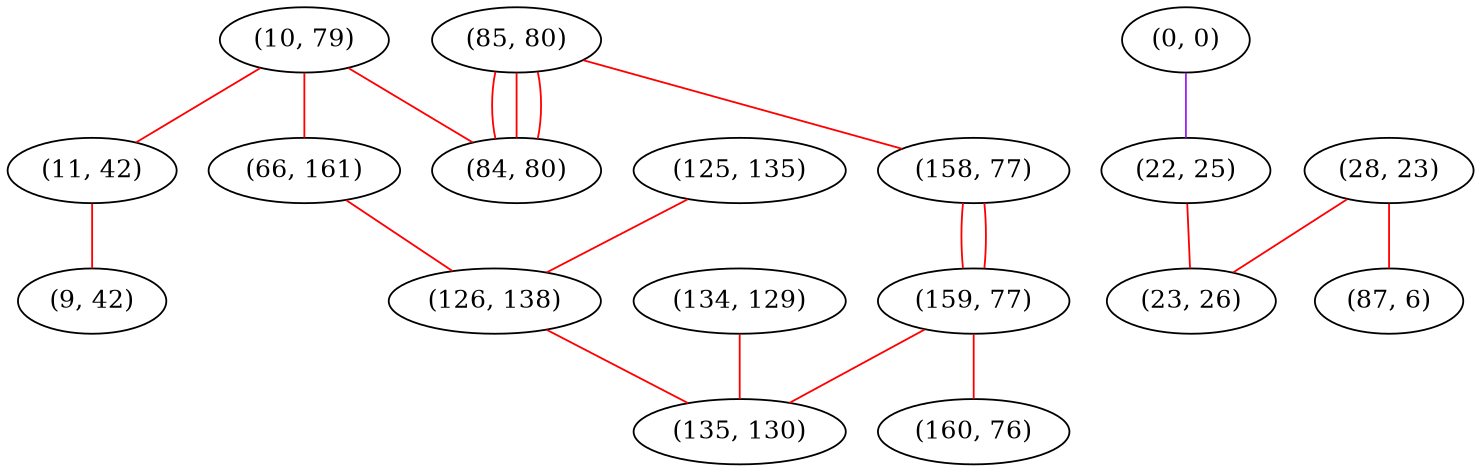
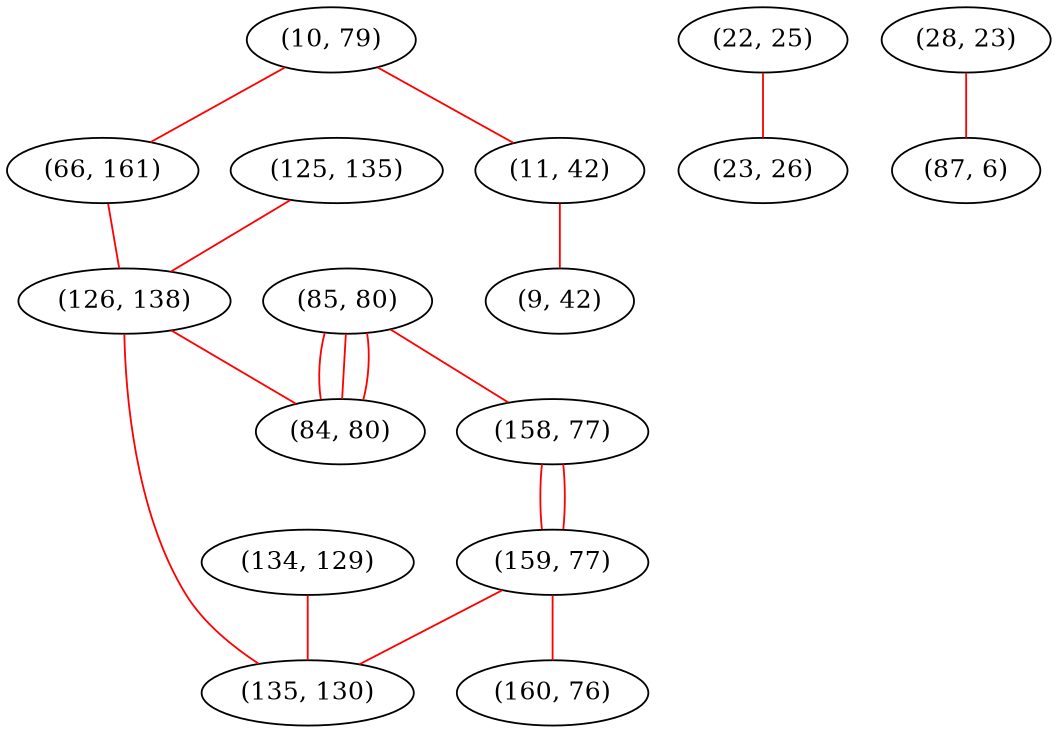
node "(0, 0)": removed
edge "(10, 79)" -- "(84, 80)": now "(126, 138)" -- "(84, 80)"
edge "(28, 23)" -- "(23, 26)": removed
